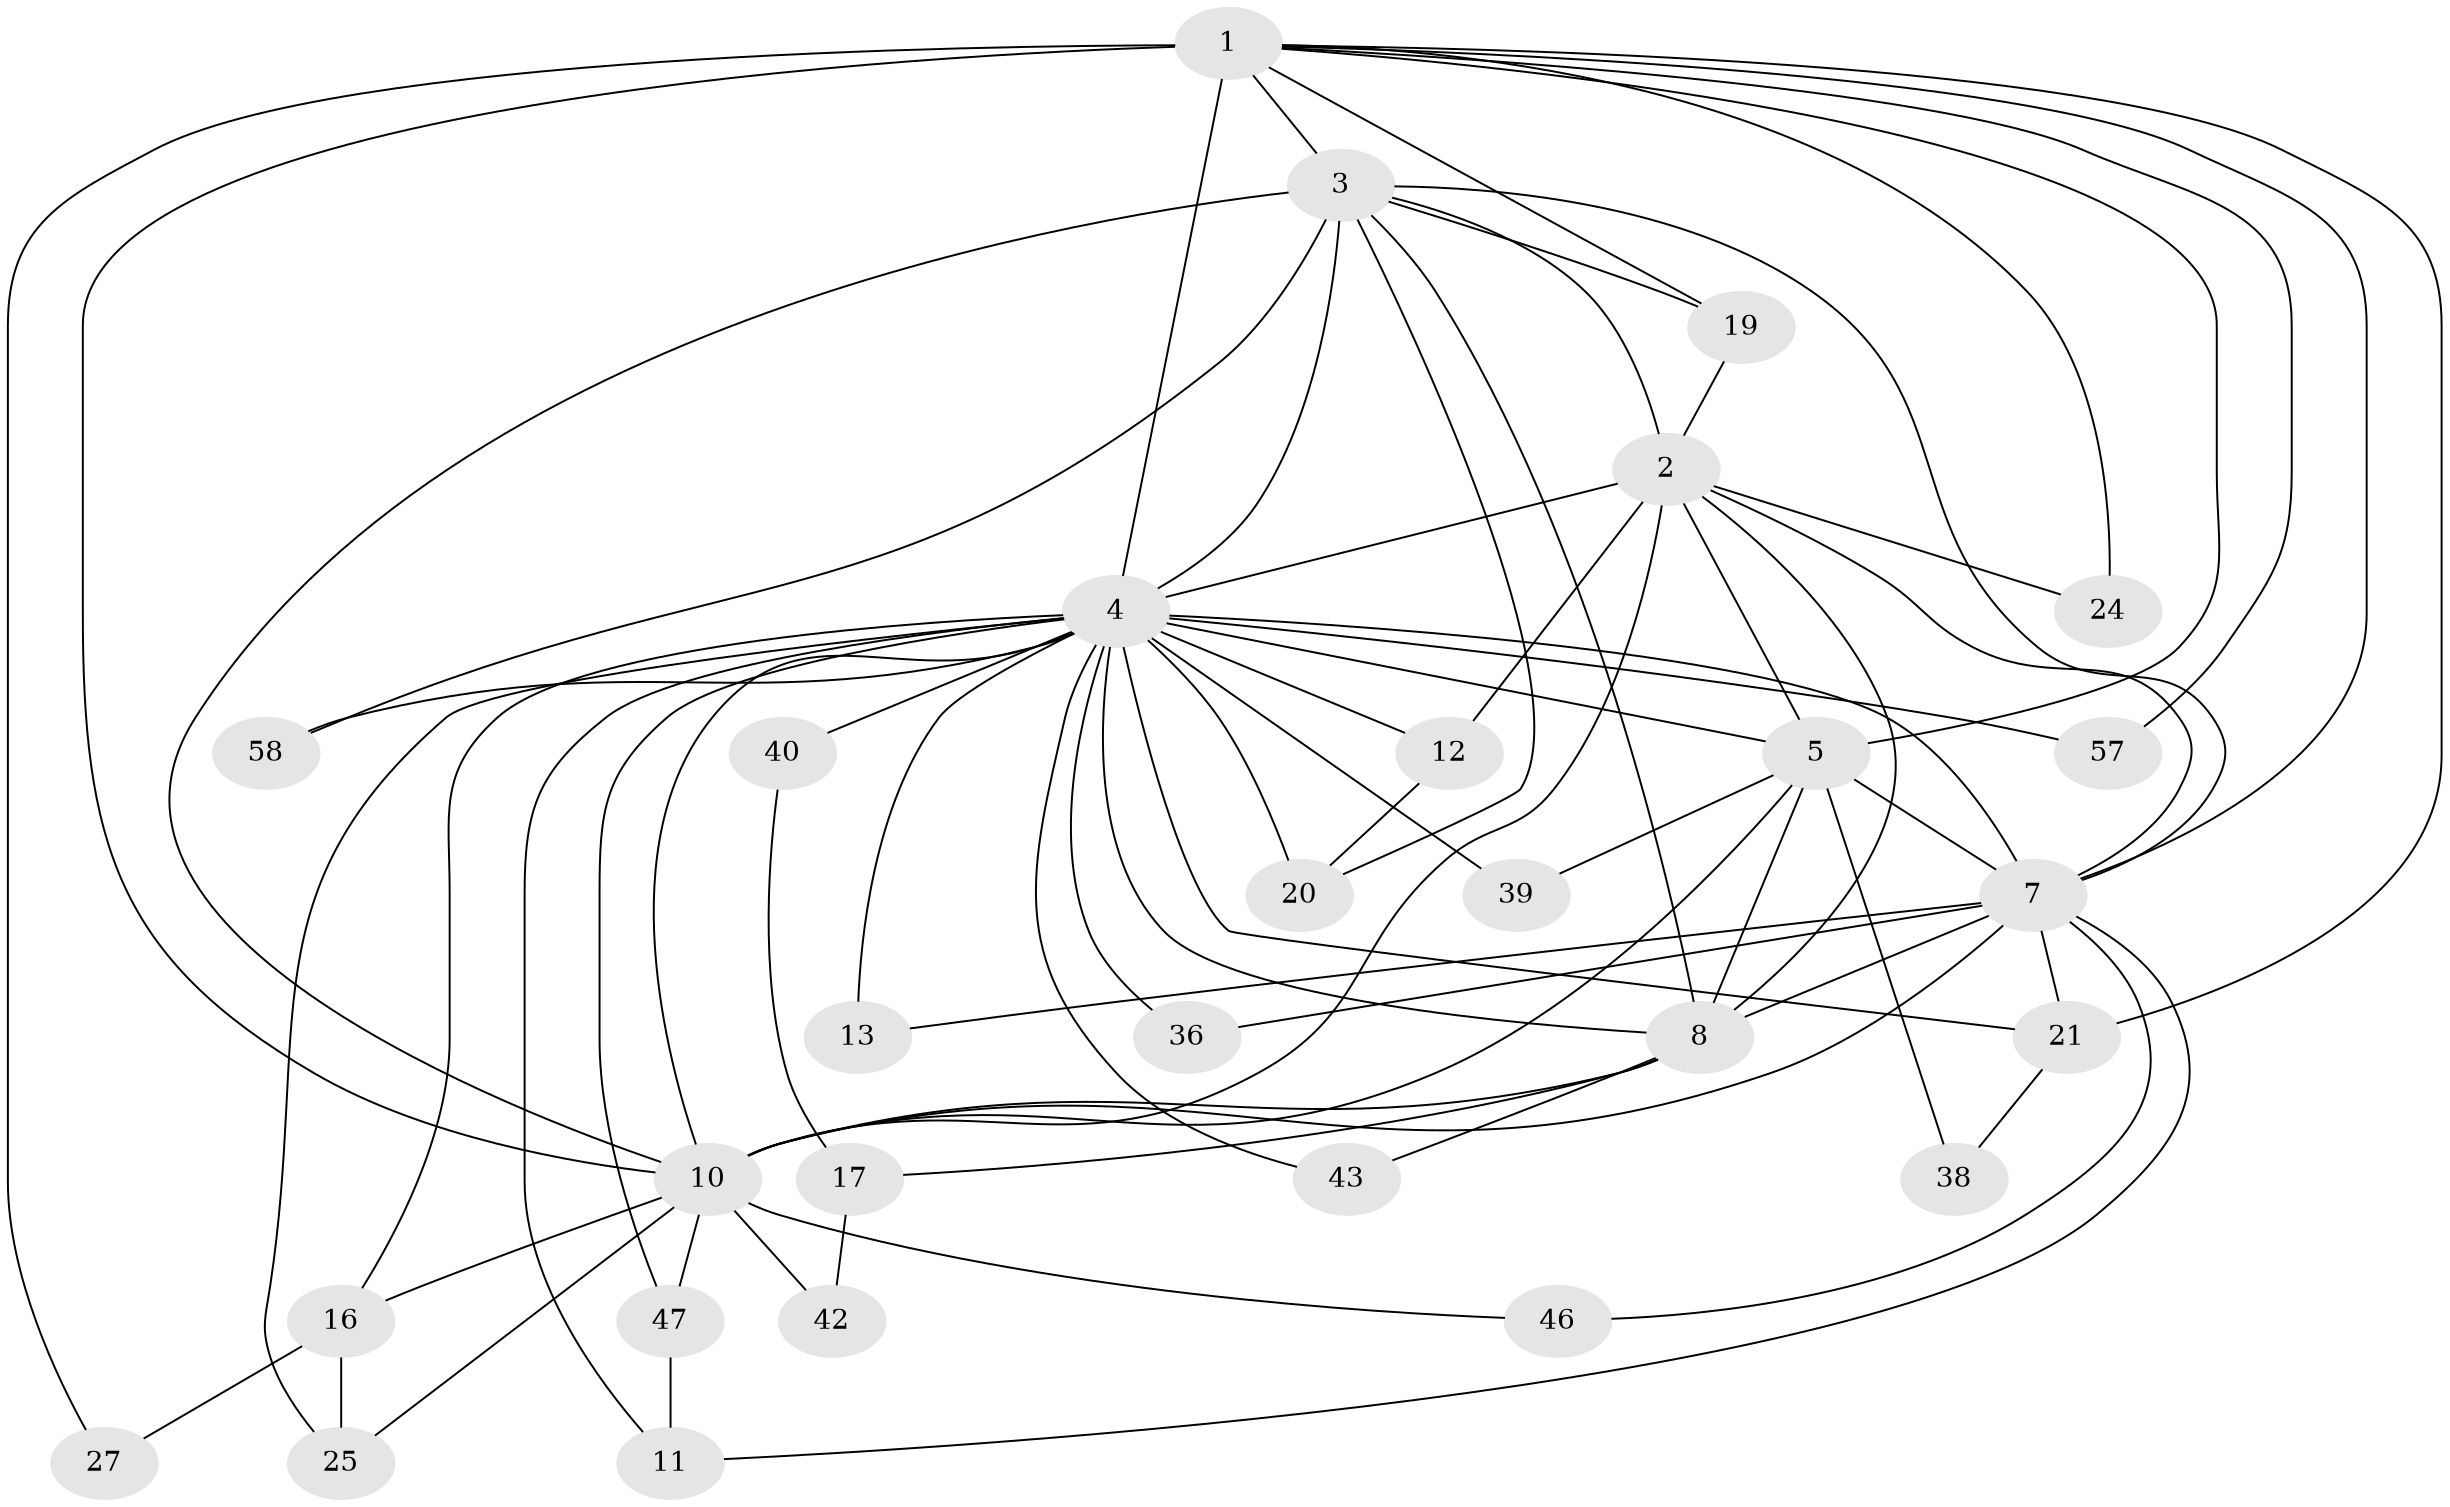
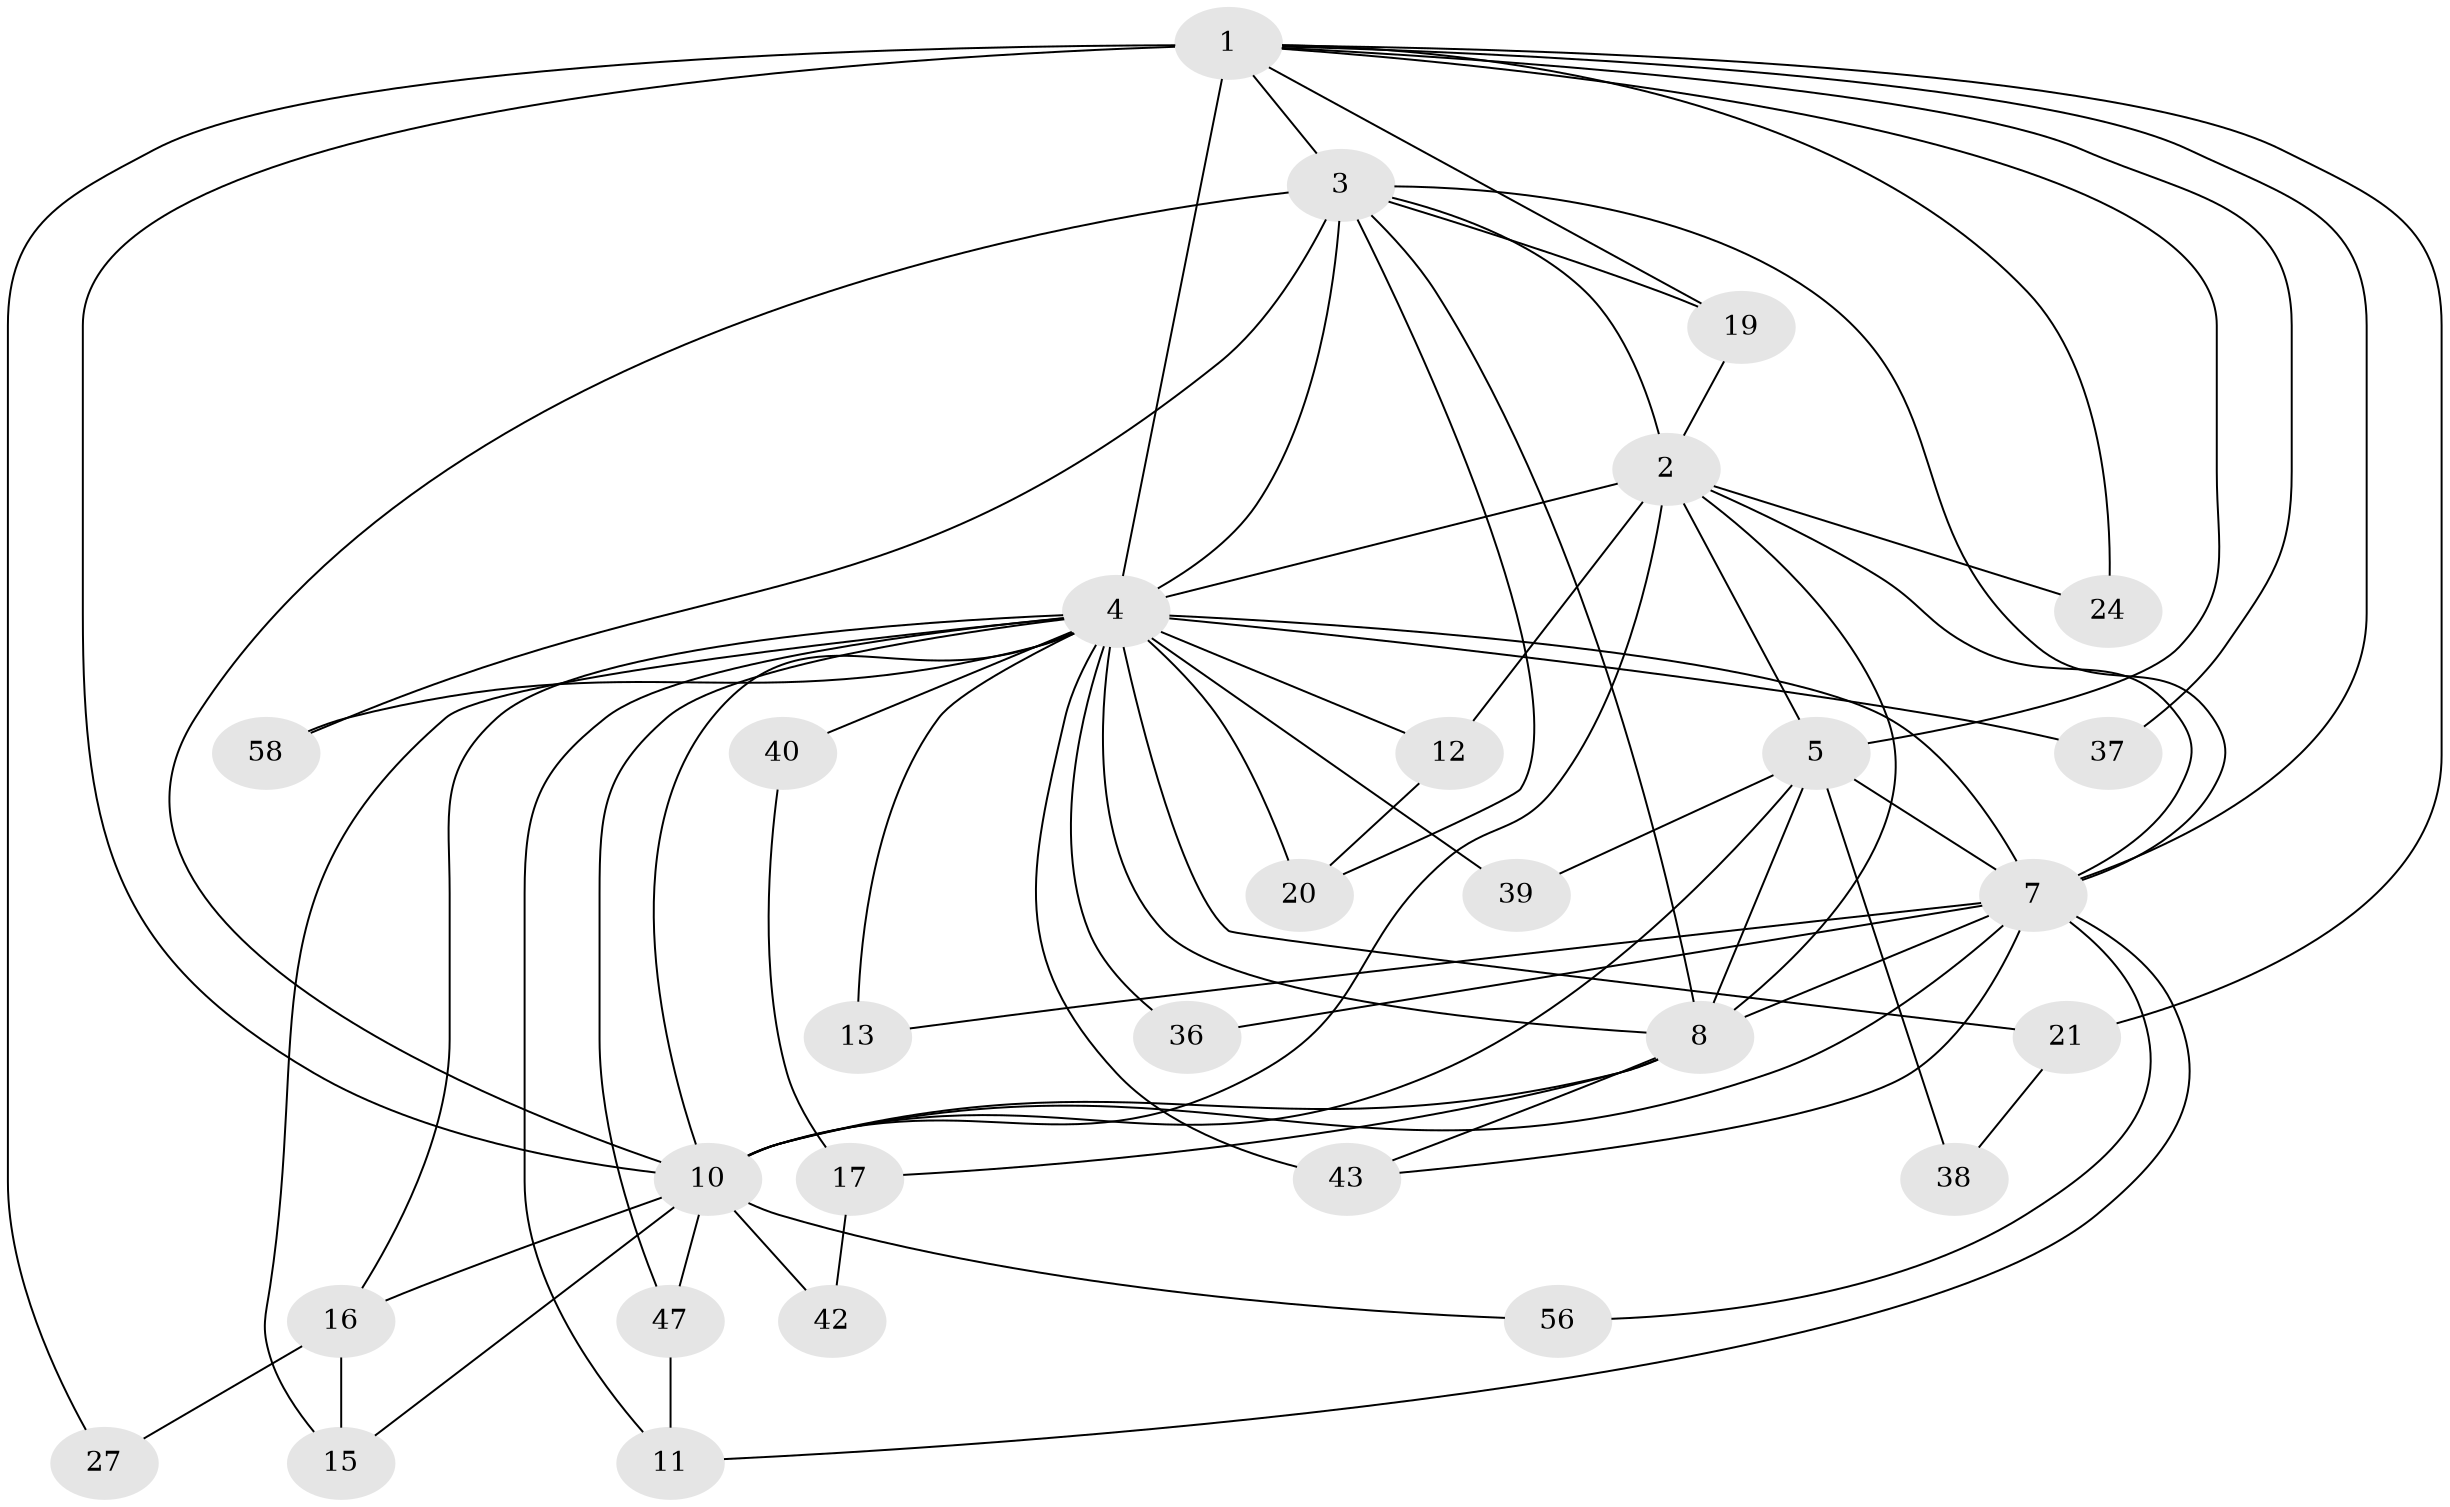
edge "4" -- "5": removed
node "57": label "57" -> "37"
edge "7" -- "21": now "7" -- "43"
node "46": label "46" -> "56"
node "25": label "25" -> "15"
